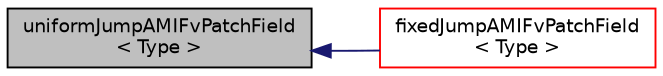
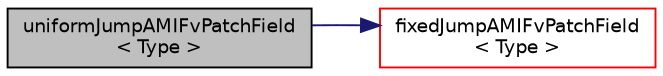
edge "fixedJumpAMIFvPatchField < Type >" -> "uniformJumpAMIFvPatchField < Type >": reversed
